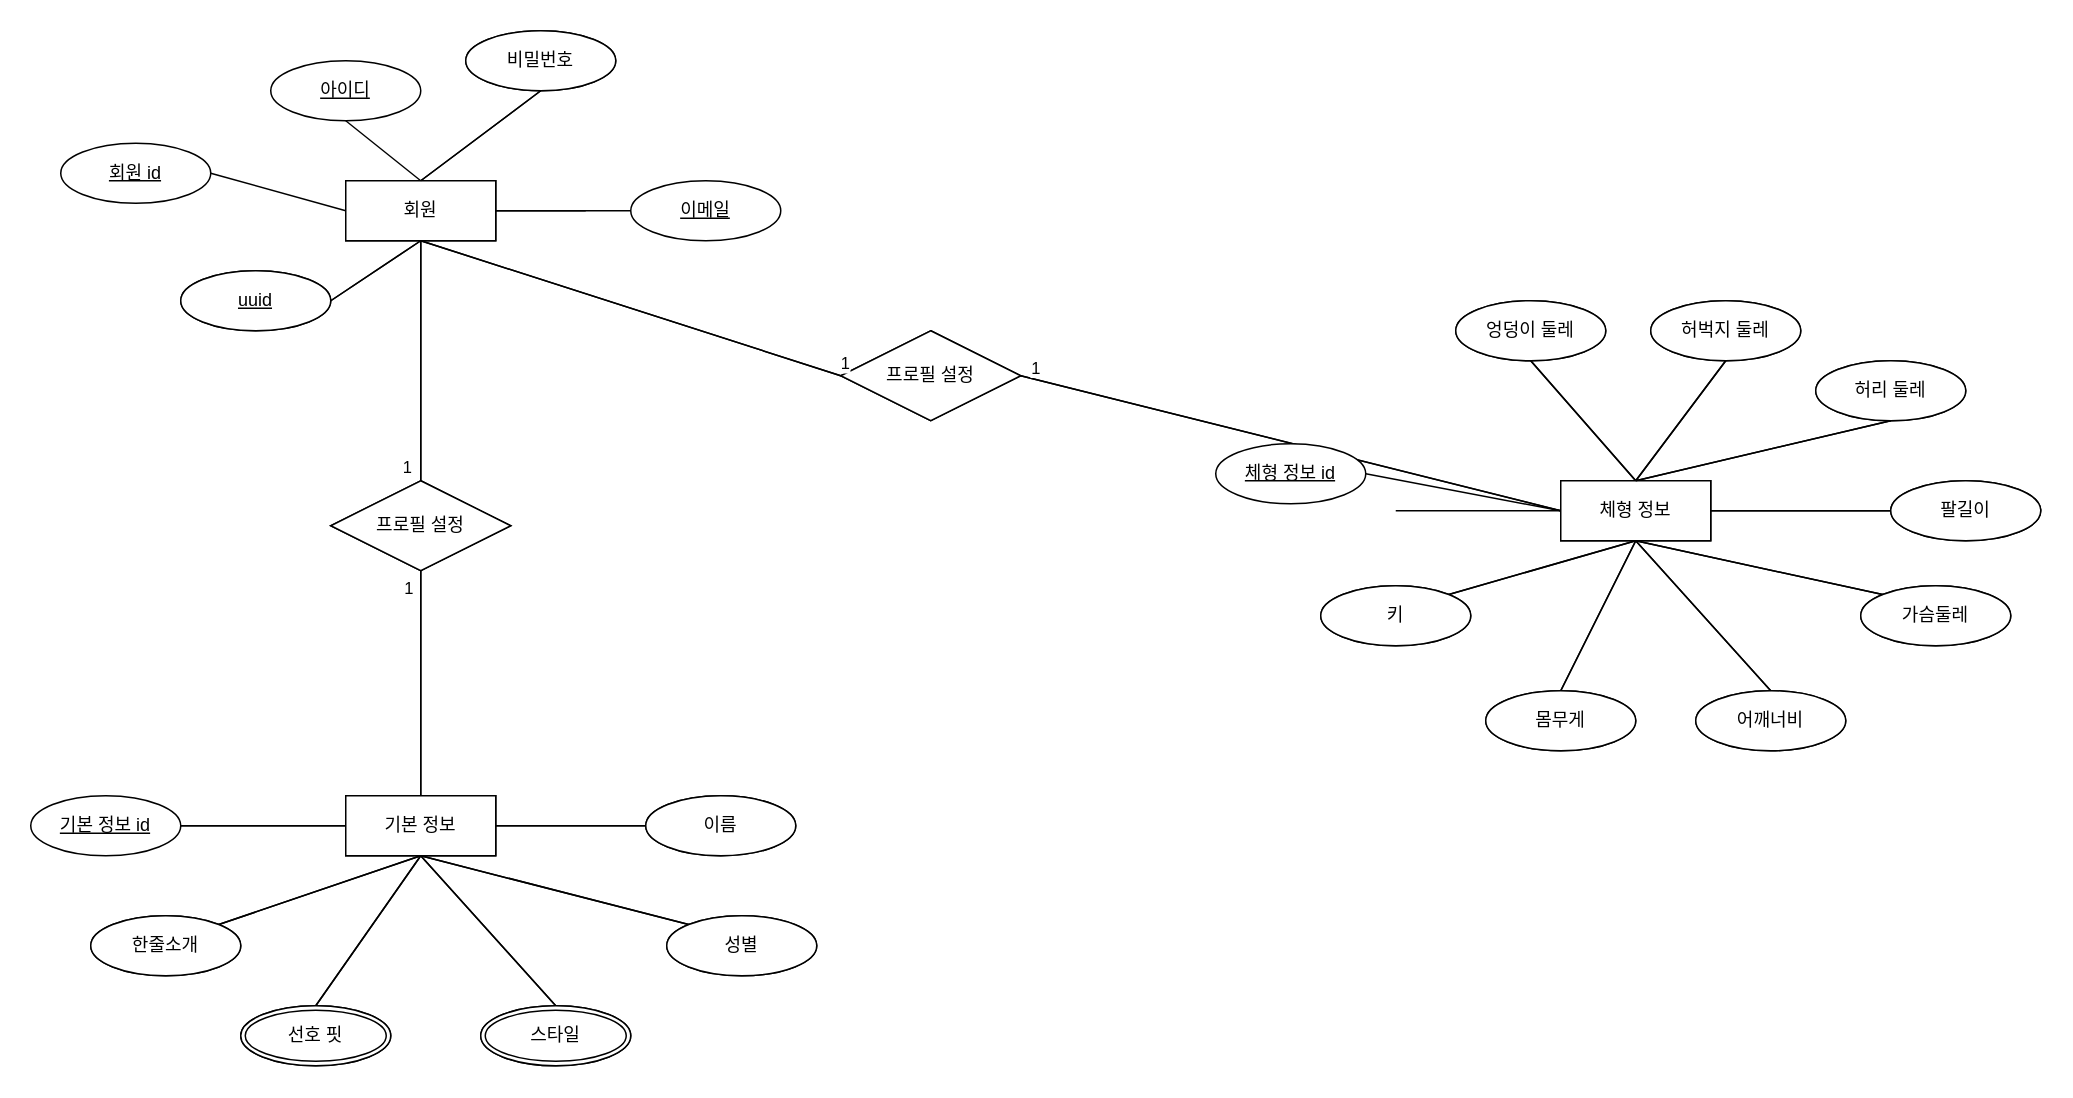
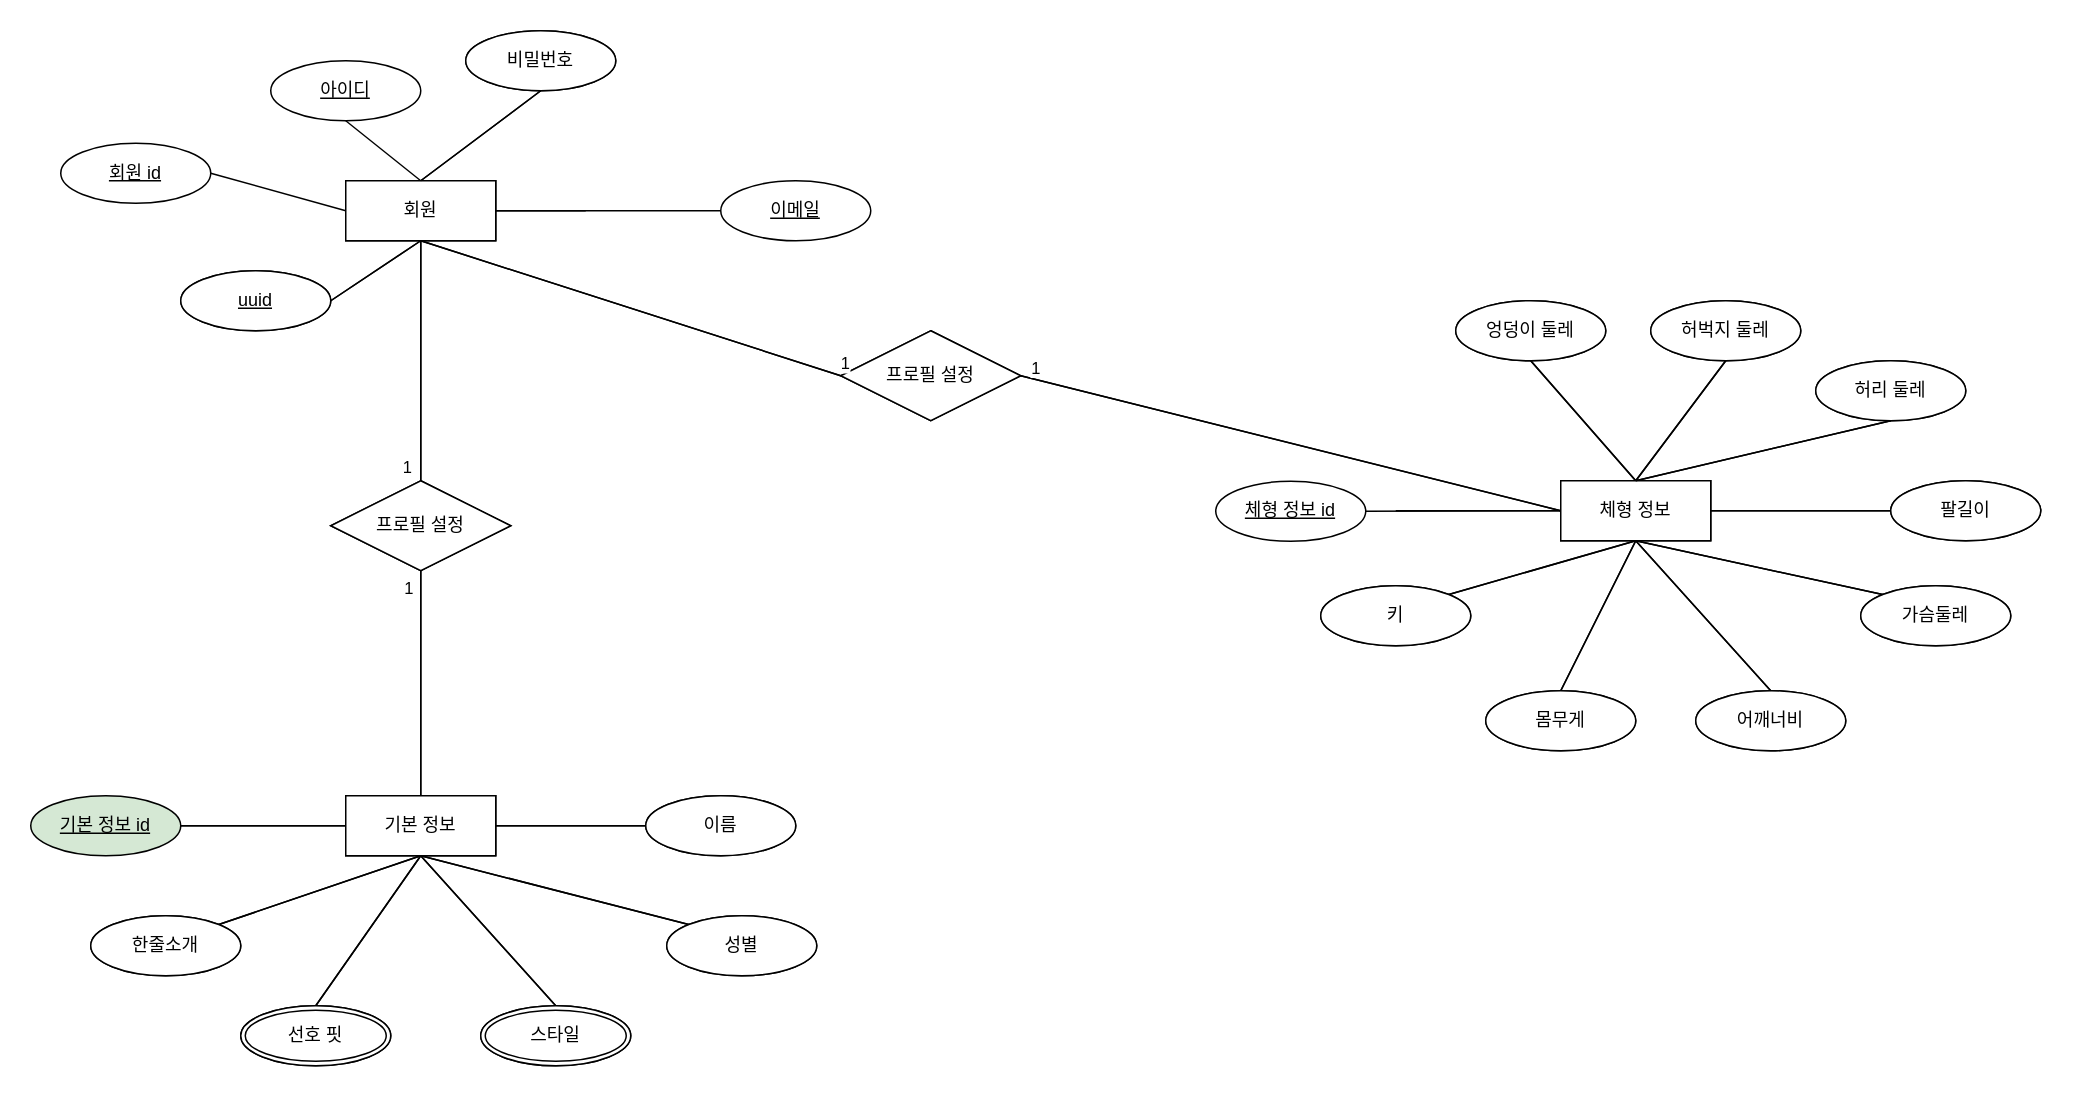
node "이메일": moved (706, 211) -> (796, 211)
node "체형 정보 id": moved (1291, 474) -> (1291, 511)
node "기본 정보 id": fillcolor #ffffff -> #d5e8d4
